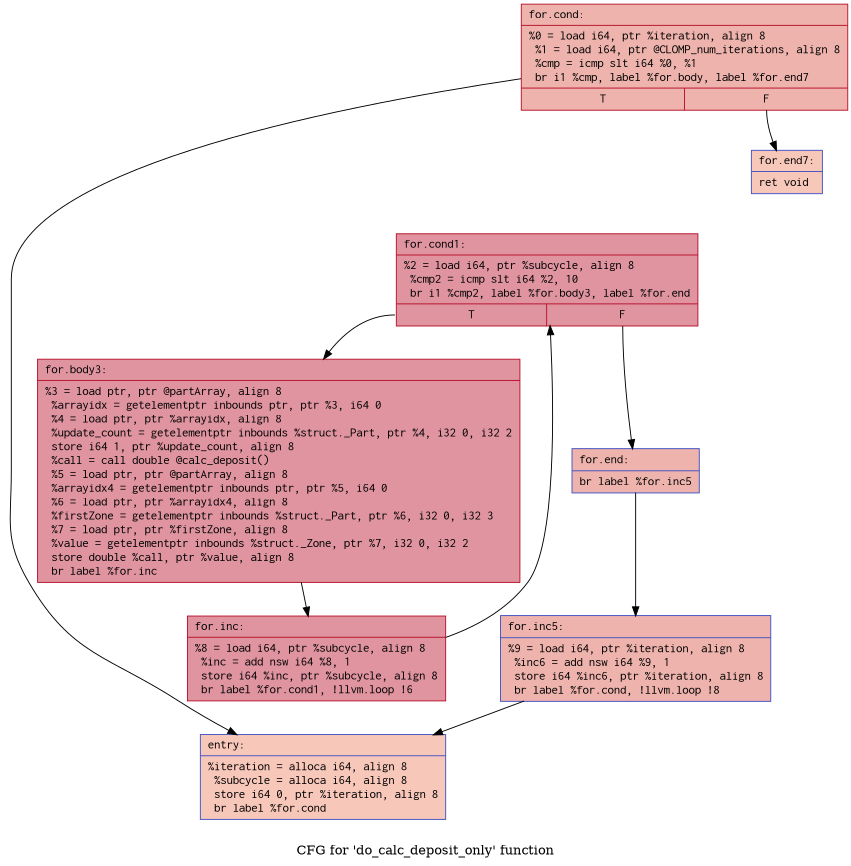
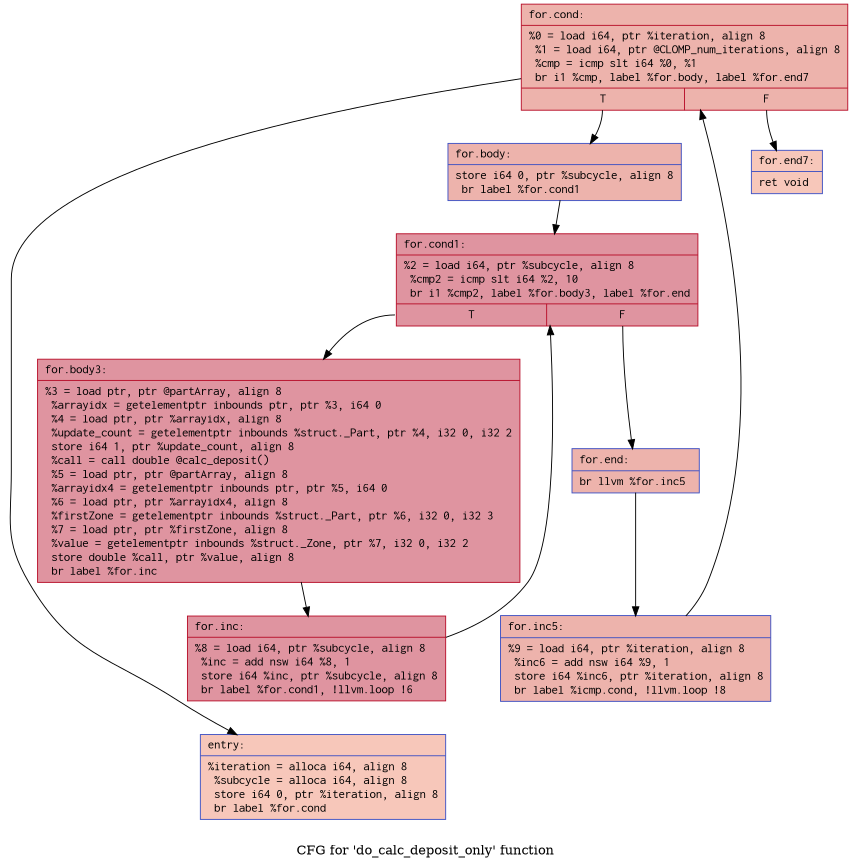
node "for.body:": added
node "for.end:": text "br label %for.inc5" -> "br llvm %for.inc5"
node "for.inc5:": text "br label %for.cond, !llvm.loop !8" -> "br label %icmp.cond, !llvm.loop !8"
edge "for.inc5:" -> "entry:": now "for.inc5:" -> "for.cond:"
